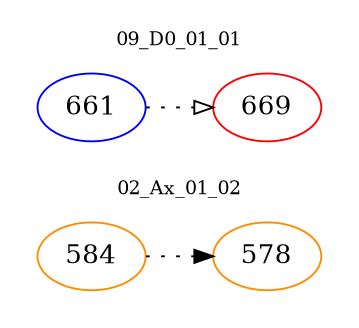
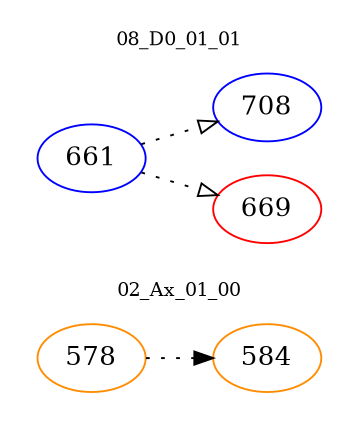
cluster "09_D0_01_01": label "09_D0_01_01" -> "08_D0_01_01"
node "708": added
cluster "02_Ax_01_02": label "02_Ax_01_02" -> "02_Ax_01_00"
edge "584" -> "578": reversed
